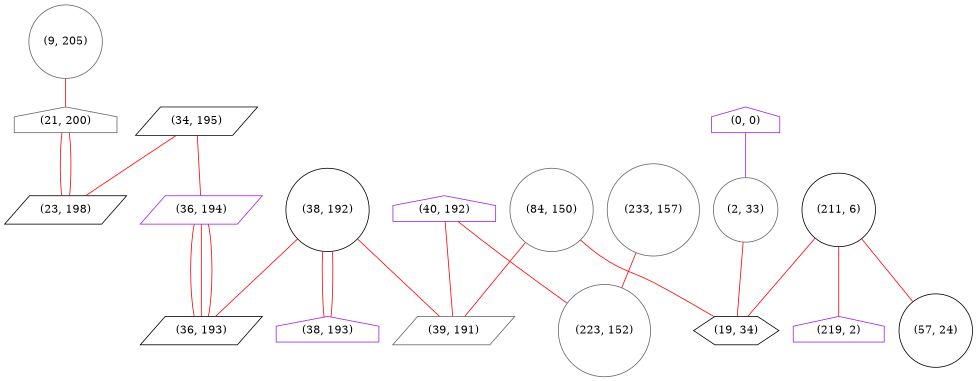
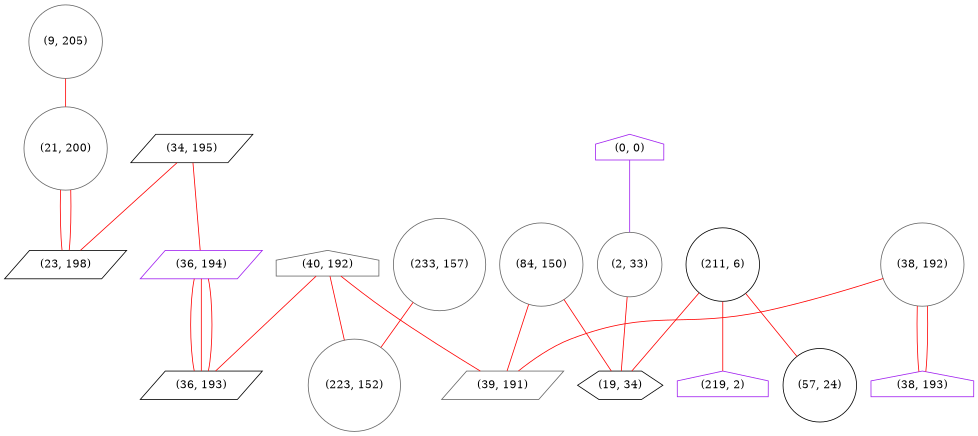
node "(21, 200)": shape house -> circle
node "(38, 192)": color black -> gray40
node "(40, 192)": color purple -> gray40
edge "(38, 192)" -- "(36, 193)": now "(40, 192)" -- "(36, 193)"
